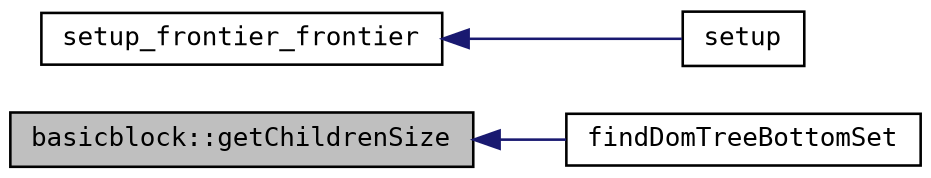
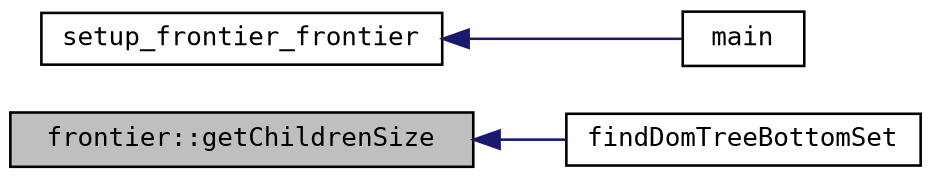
node "setup": label "setup" -> "main"
node "basicblock::getChildrenSize": label "basicblock::getChildrenSize" -> "frontier::getChildrenSize"
